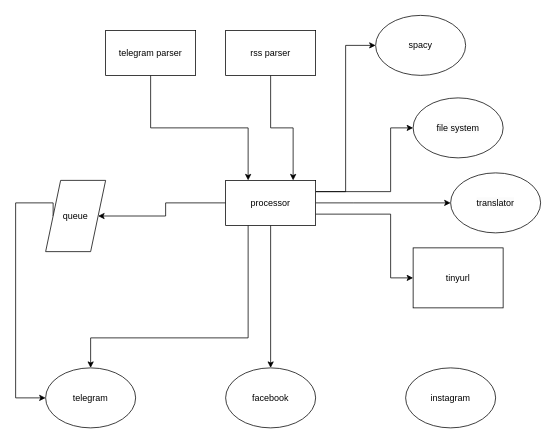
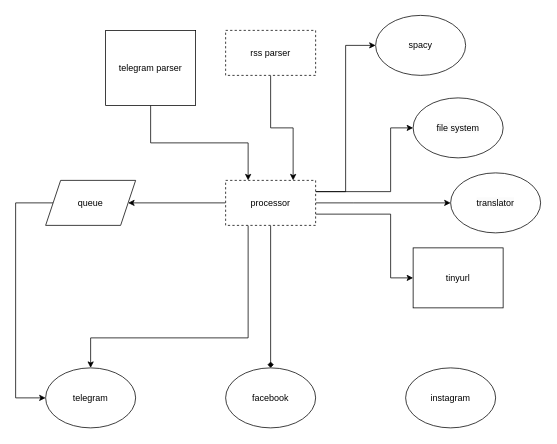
node "telegram parser": size 90x45 -> 90x75
node "rss parser": style solid -> dashed
node "processor": style solid -> dashed
node "queue": size 60x71 -> 90x45
edge "processor" -> "facebook": arrowhead classic -> diamond
